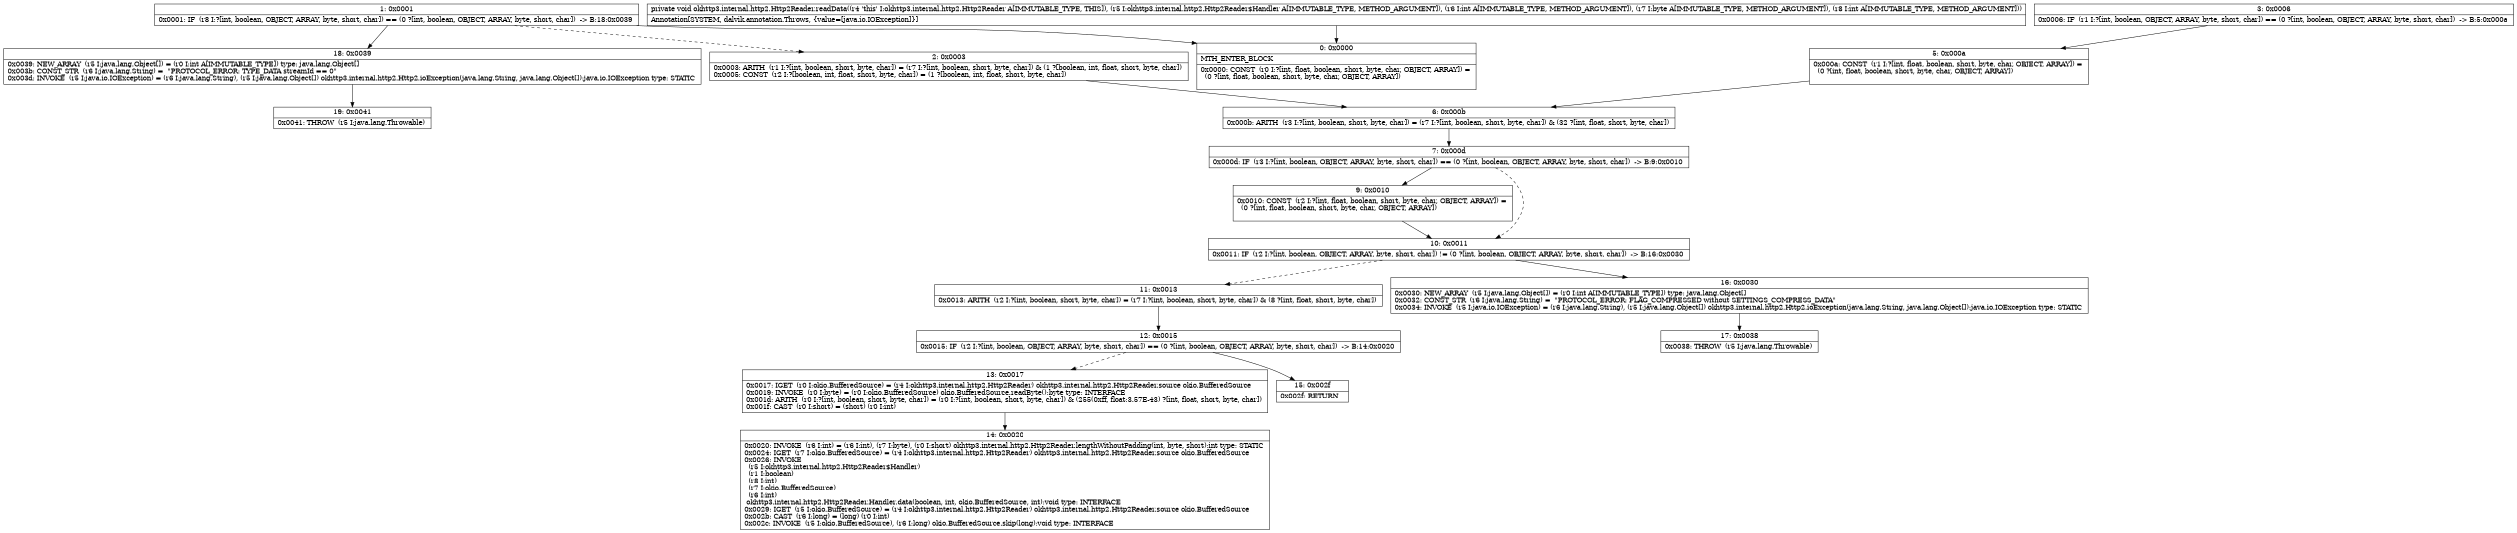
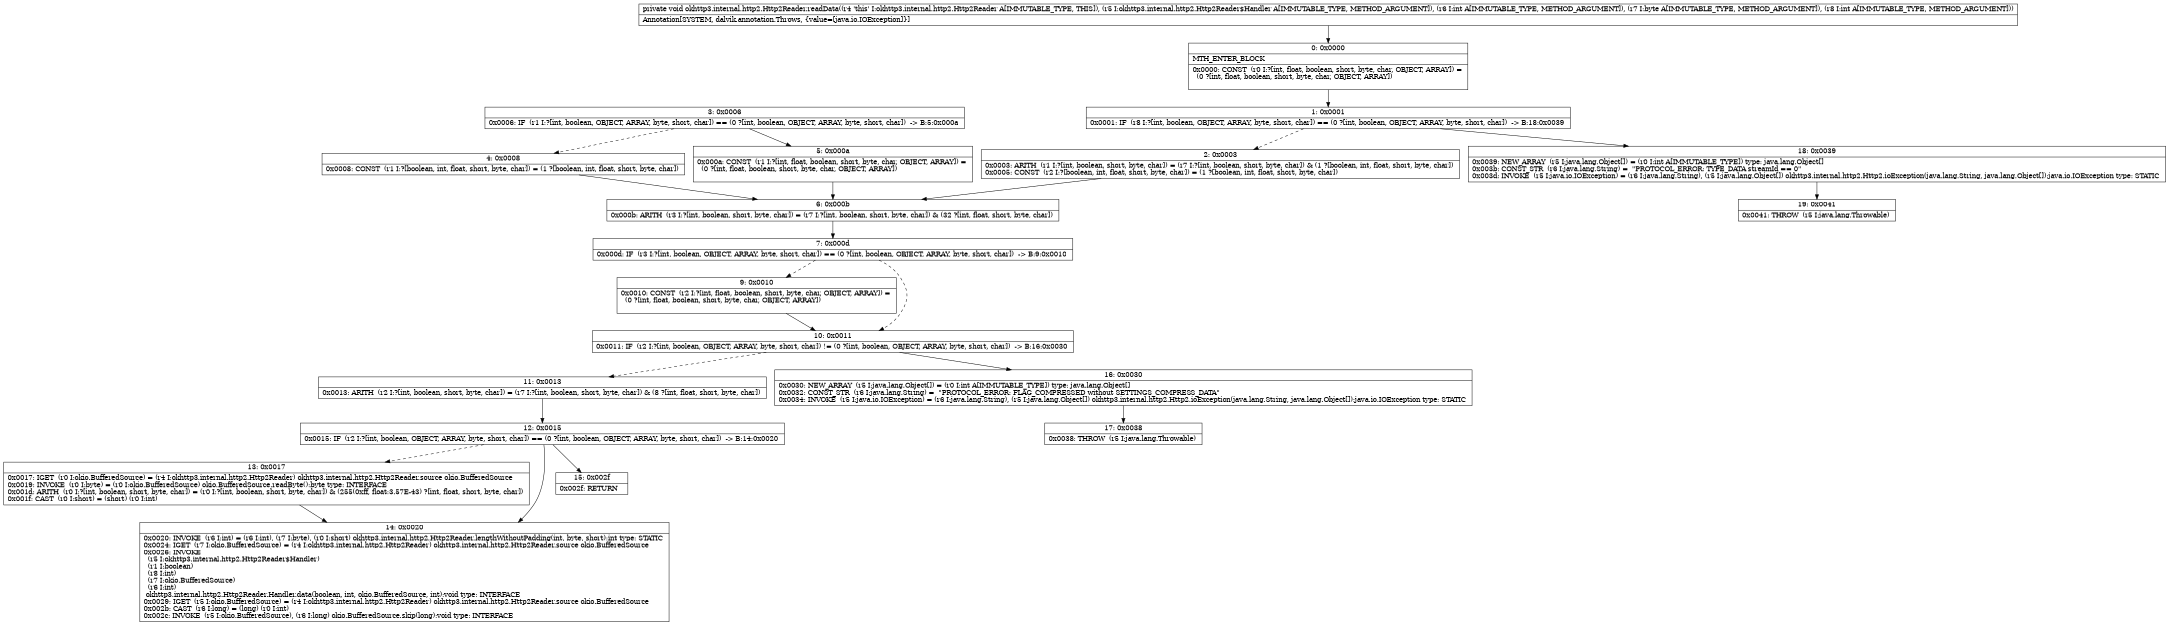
edge "1: 0x0001" -> "0: 0x0000": reversed
node "4: 0x0008": added
edge "7: 0x000d" -> "9: 0x0010": style solid -> dashed
edge "12: 0x0015" -> "14: 0x0020": added
